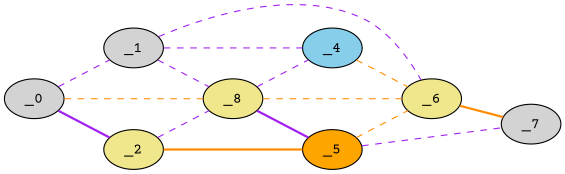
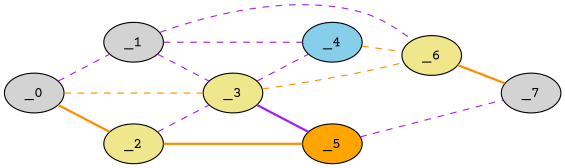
node "_8": label "_8" -> "_3"
edge "_0" -- "_2": color purple -> darkorange
edge "_6" -- "_5": removed
